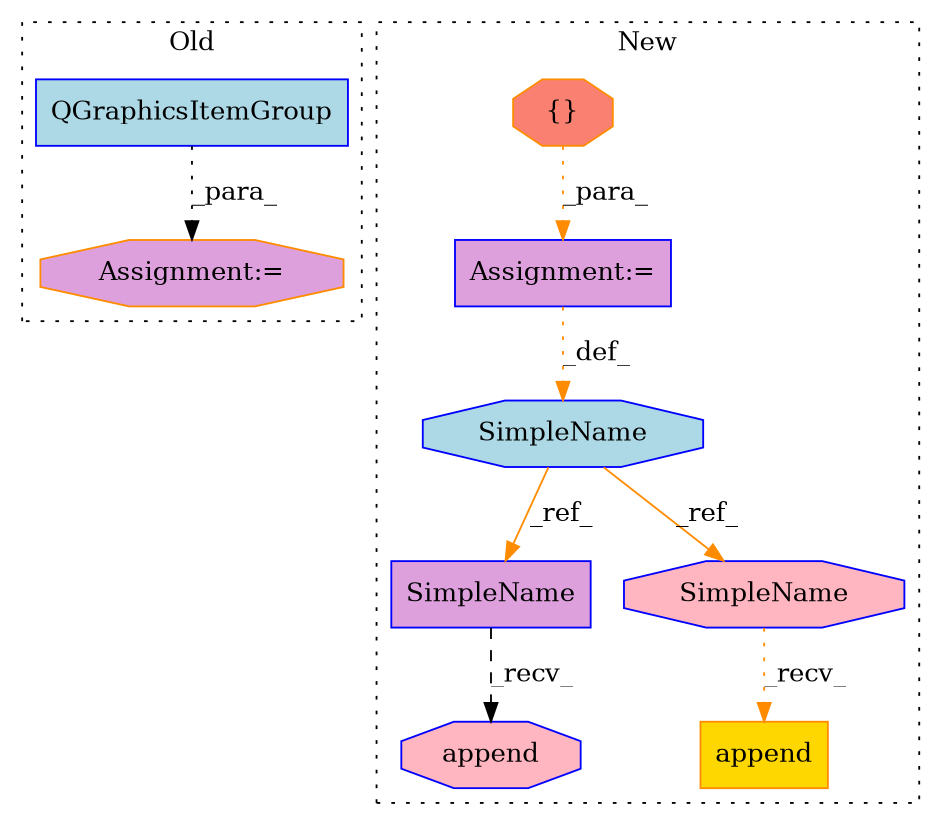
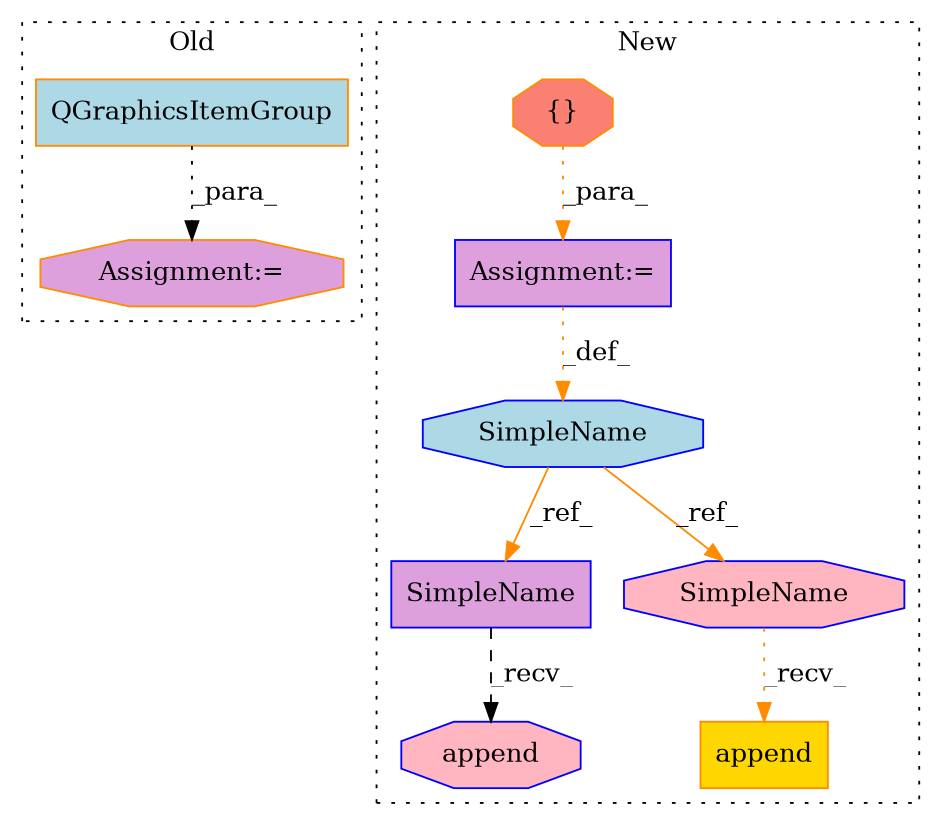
node "QGraphicsItemGroup": color blue -> darkorange
